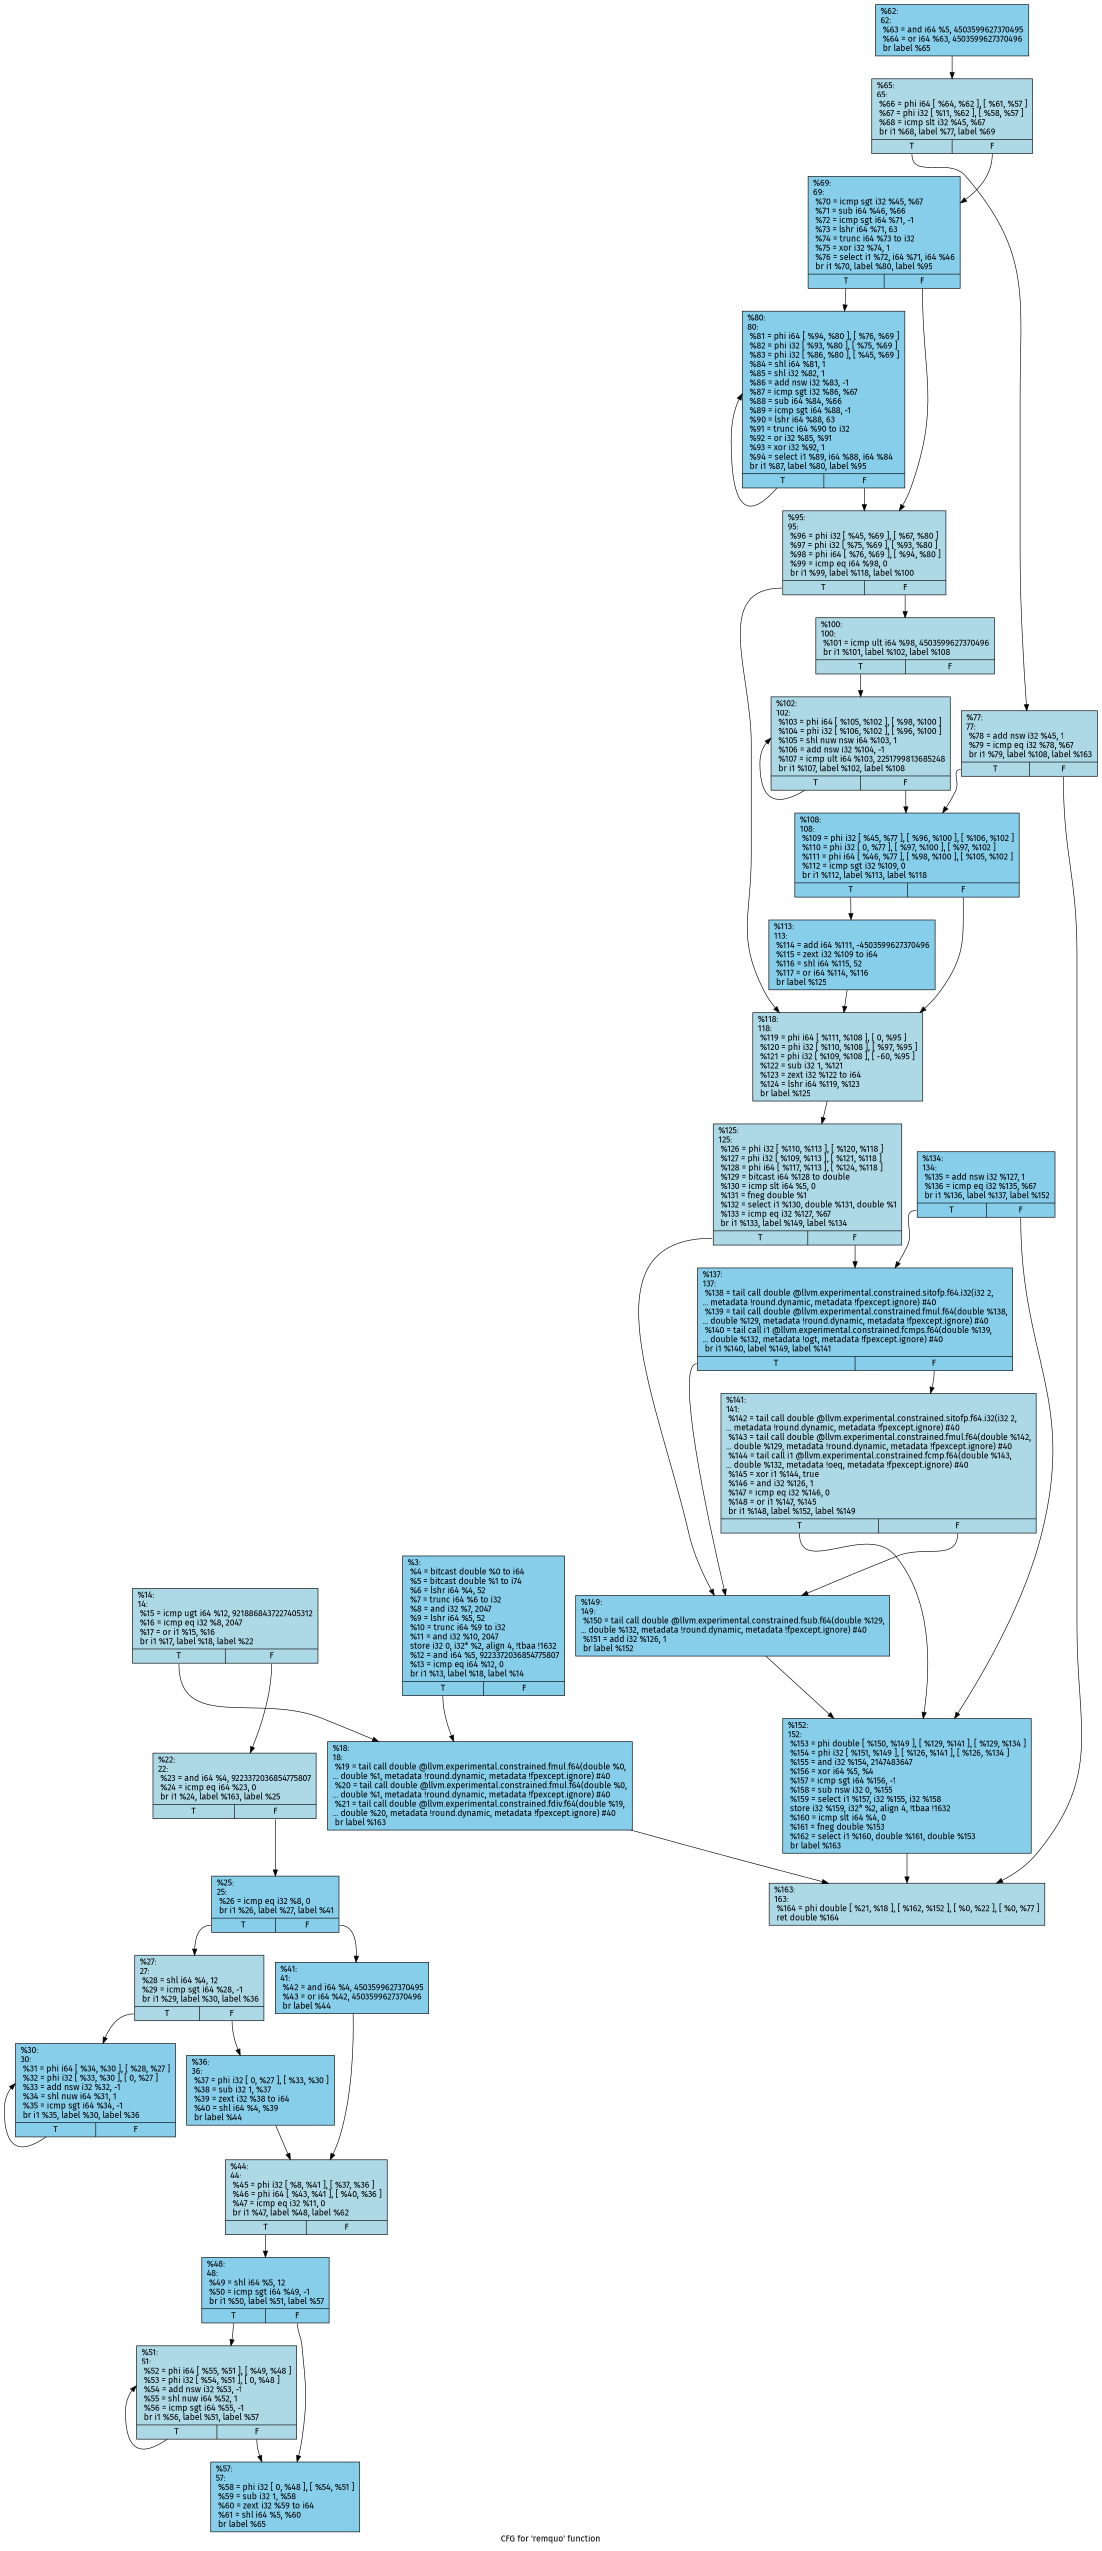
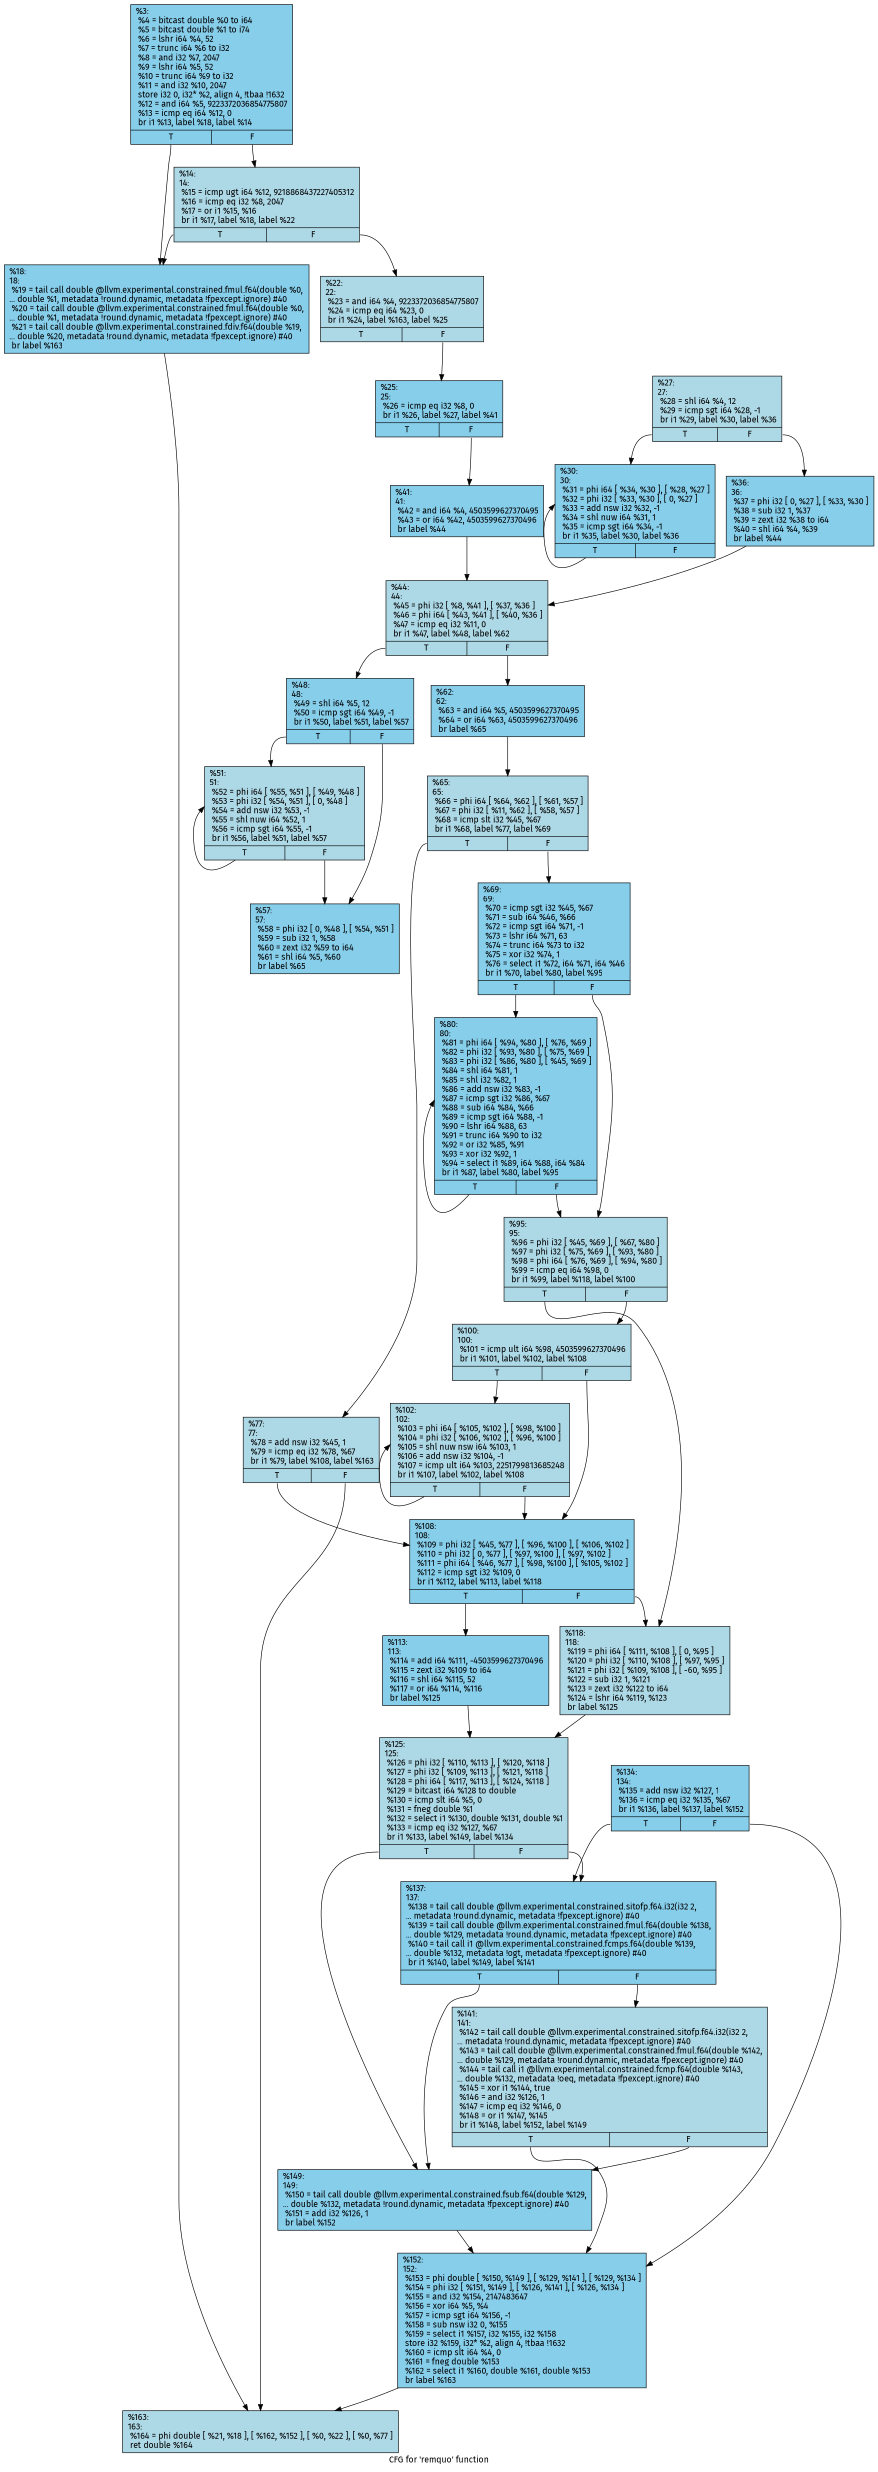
edge "%3:" -> "%14:": added
edge "%44:" -> "%62:": added
edge "%113:" -> "%118:": now "%113:" -> "%125:"
edge "%100:" -> "%108:": added
edge "%25:" -> "%27:": removed
